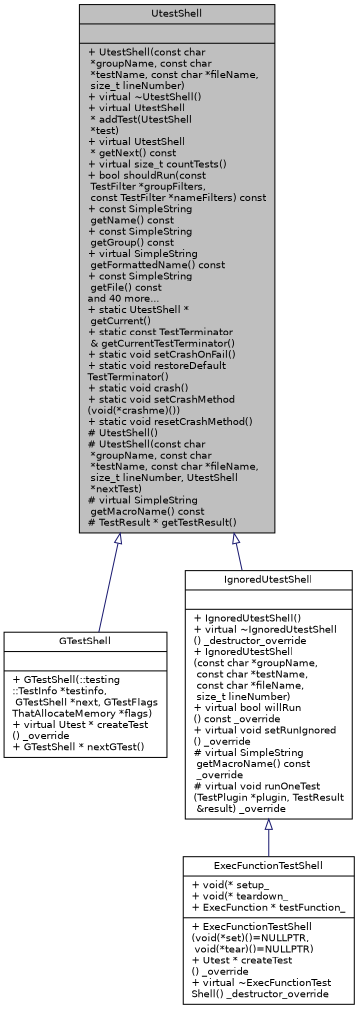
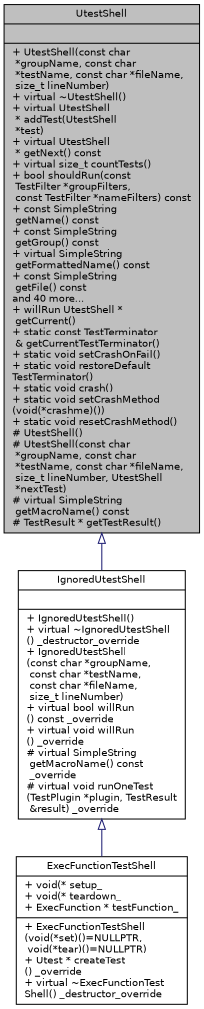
node "UtestShell": text "+ static UtestShell *" -> "+ willRun UtestShell *"
node "GTestShell": removed
node "IgnoredUtestShell": text "+ virtual void setRunIgnored" -> "+ virtual void willRun"
